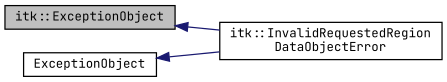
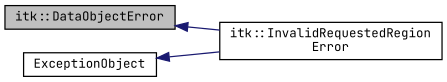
node "itk::ExceptionObject": label "itk::ExceptionObject" -> "itk::DataObjectError"
node "itk::InvalidRequestedRegion DataObjectError": label "itk::InvalidRequestedRegion DataObjectError" -> "itk::InvalidRequestedRegion Error"
